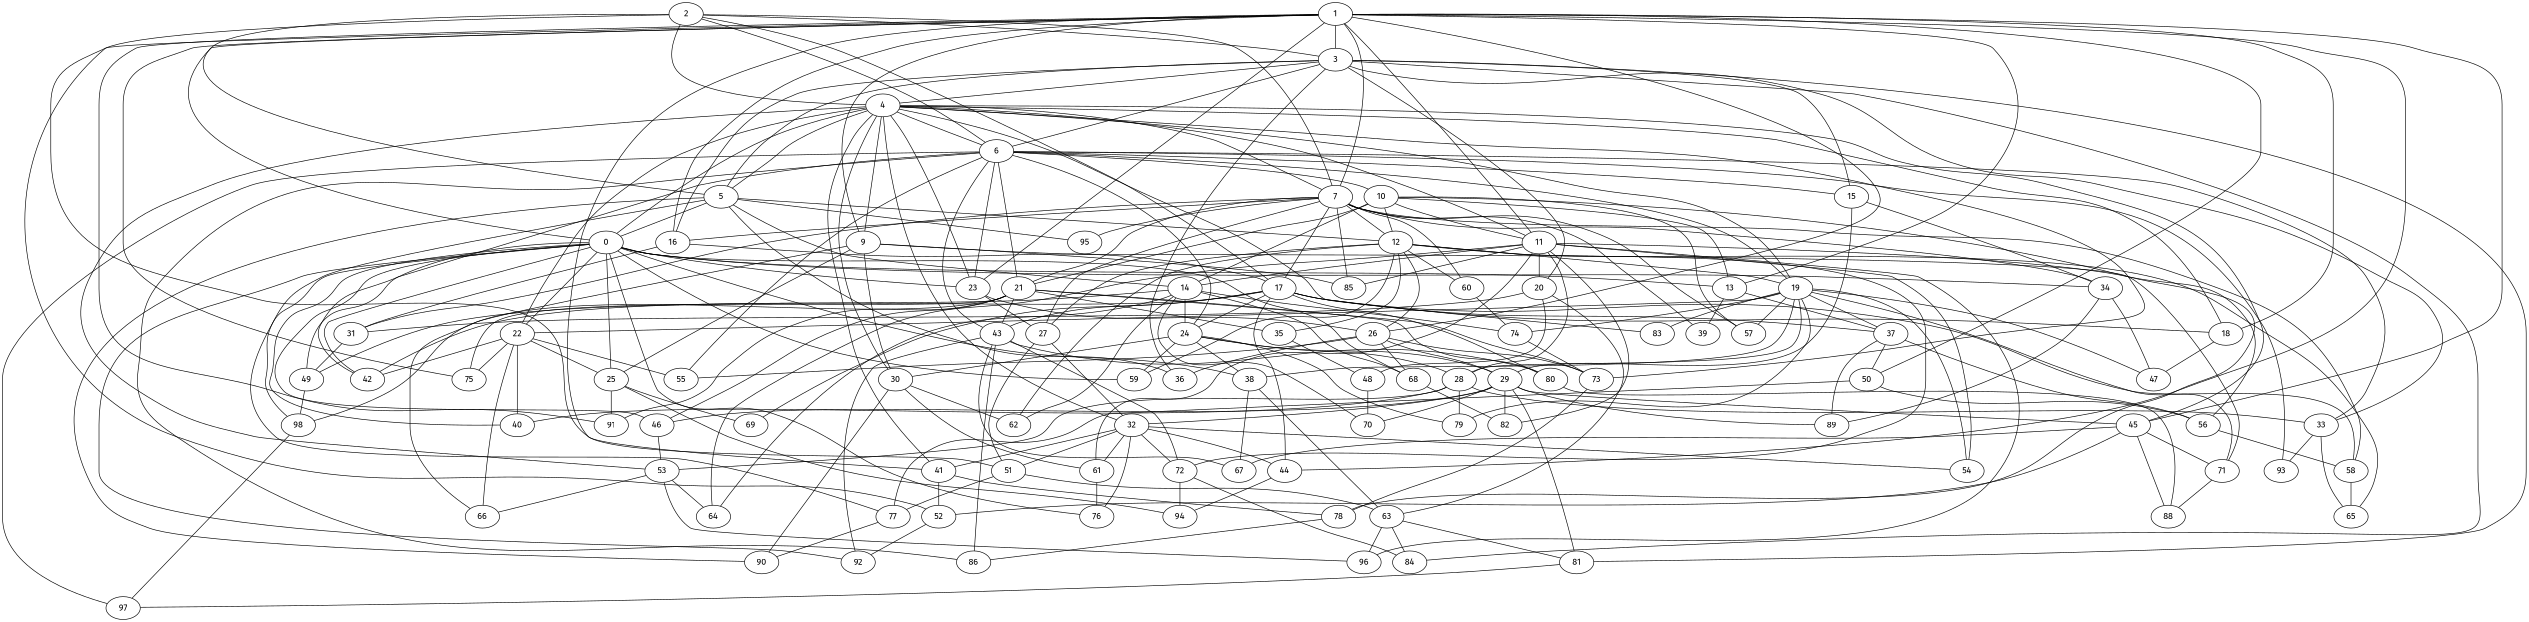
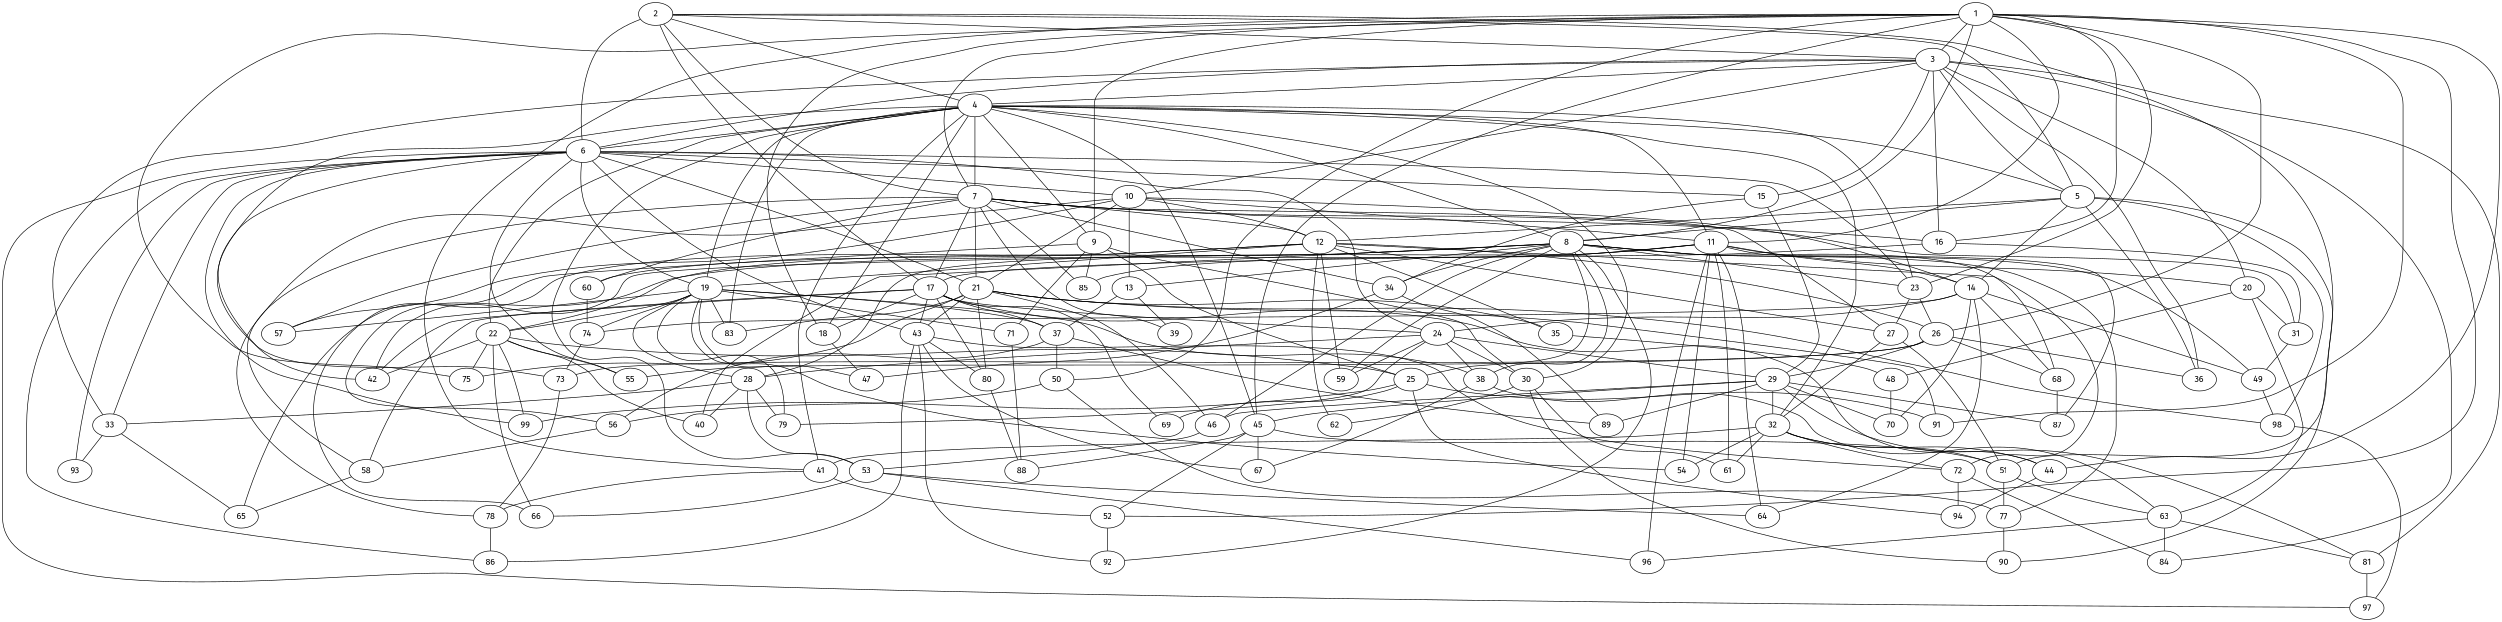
edge "1" -- "13": removed
edge "3" -- "10": added
node "0": label "0" -> "8"
node "95": removed
edge "21" -- "73": now "21" -- "83"
edge "14" -- "62": removed
node "99": added
node "82": label "82" -> "87"
edge "45" -- "71": now "45" -- "51"
node "76": removed
